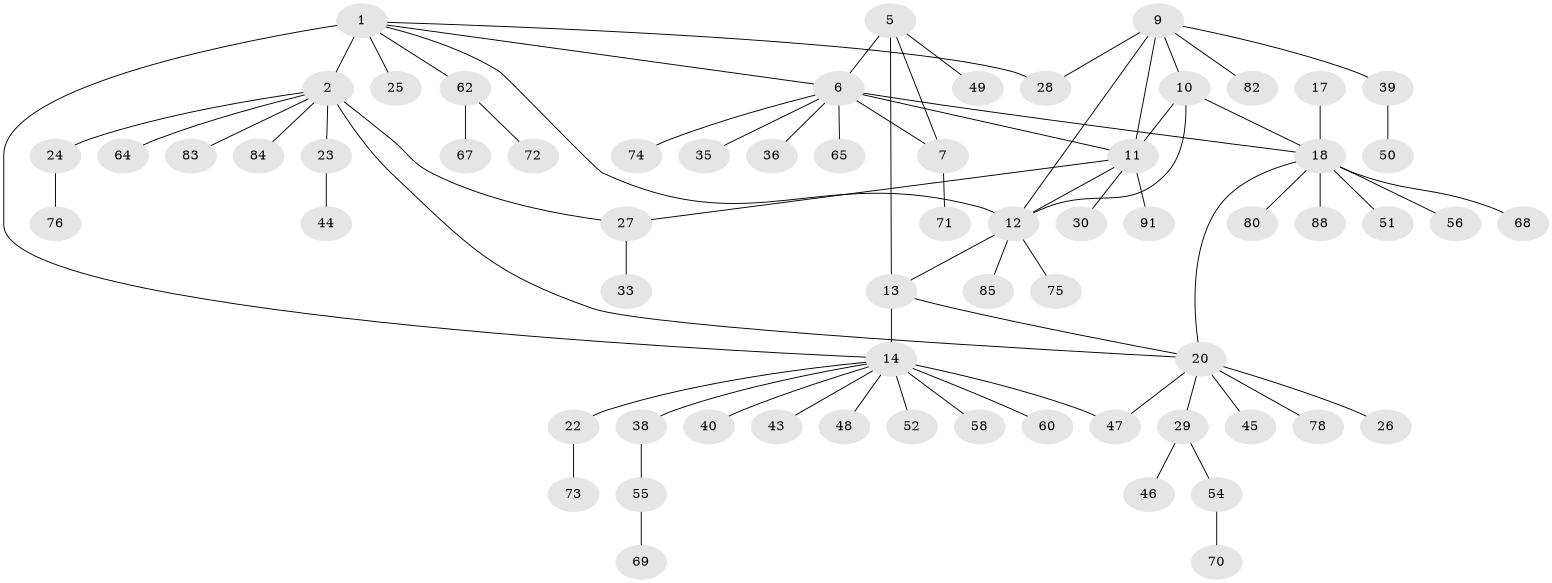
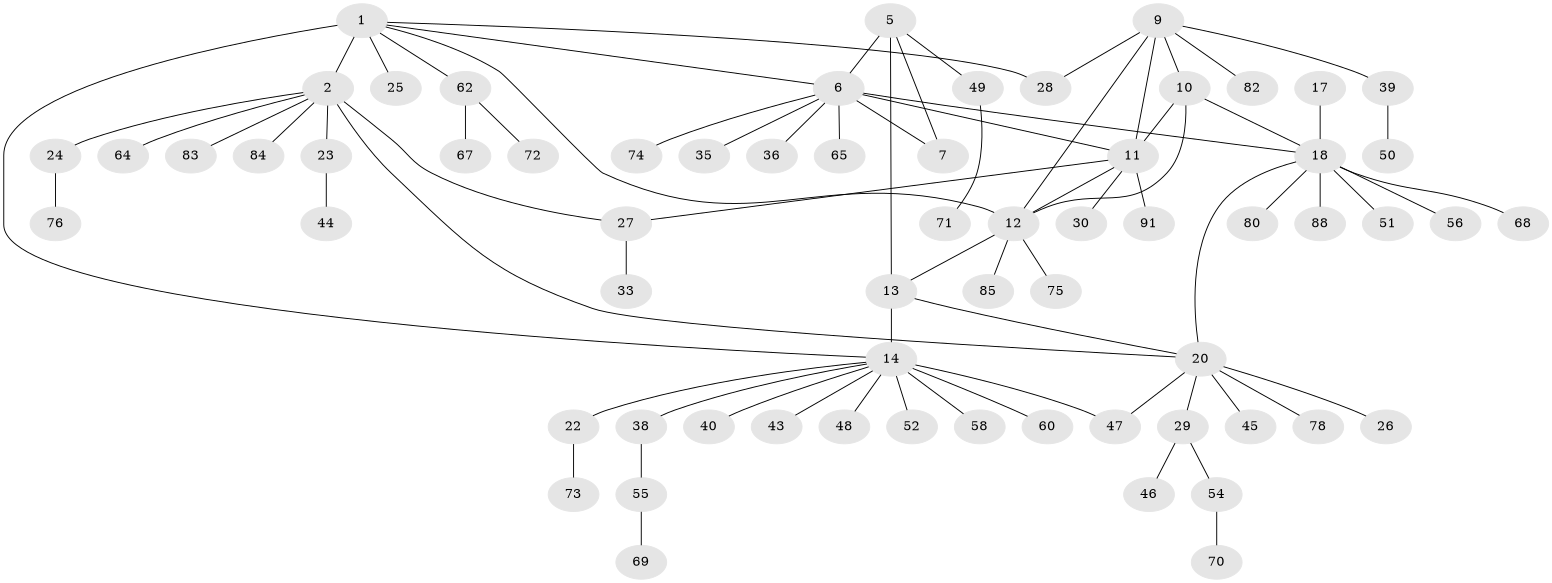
edge "7" -- "71": now "49" -- "71"
